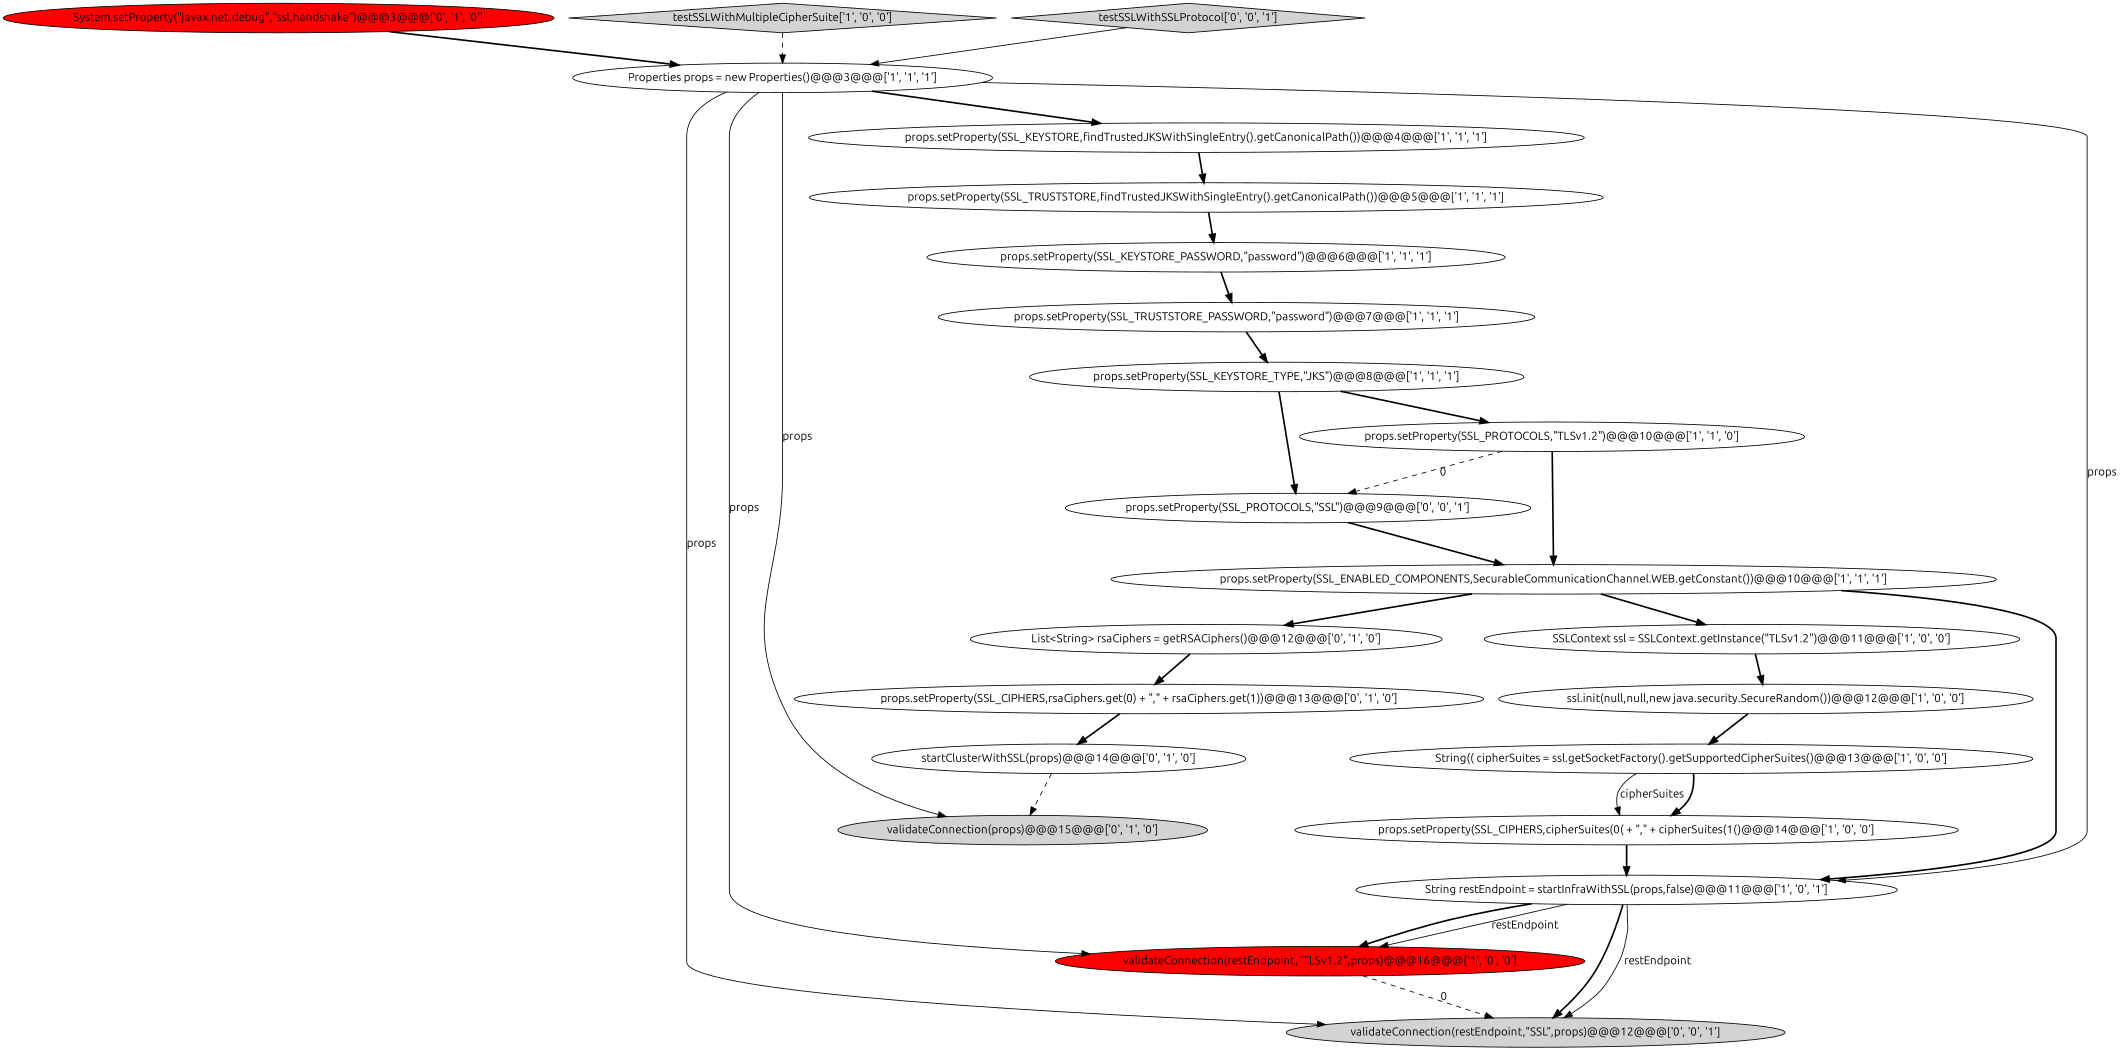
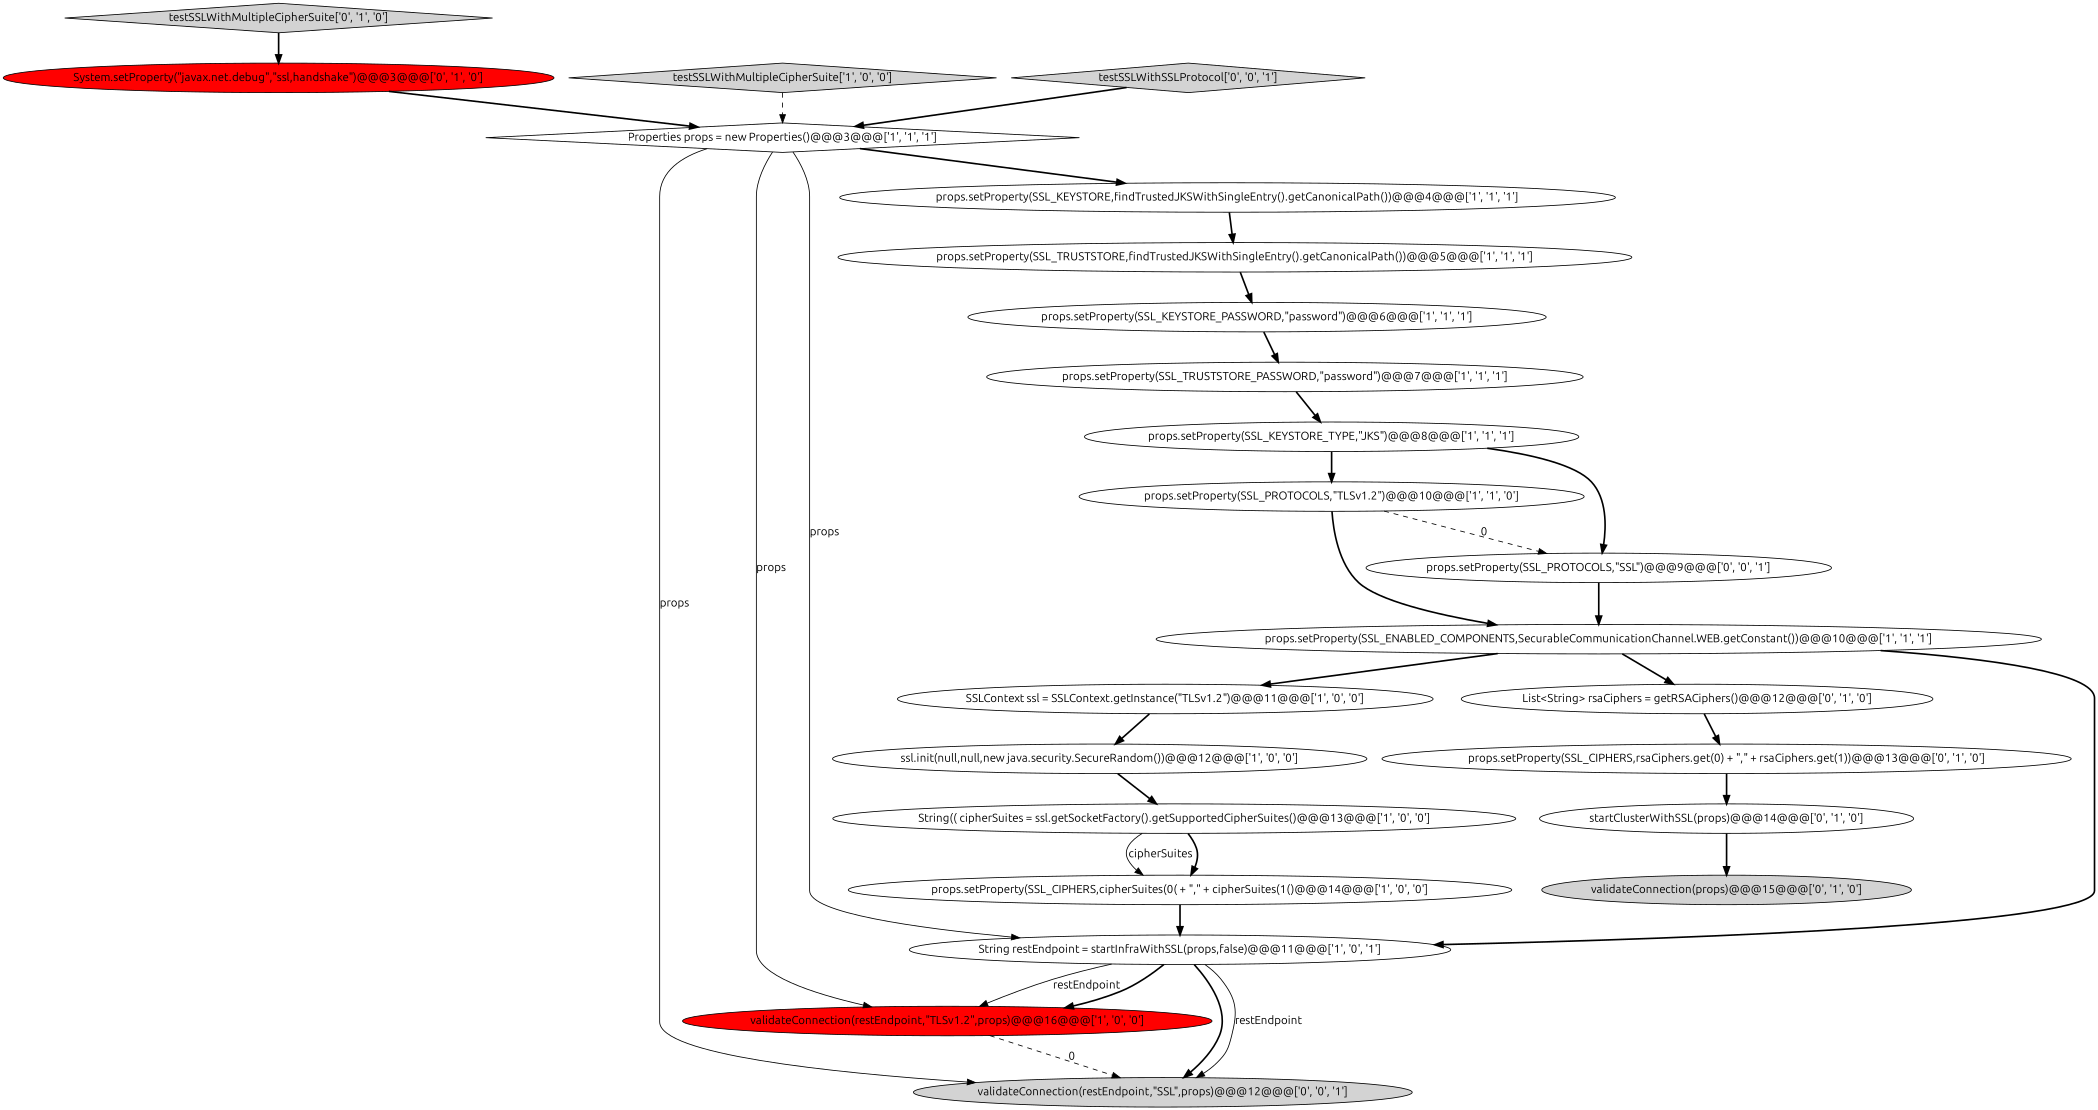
node "testSSLWithMultipleCipherSuite['0', '1', '0']": added
edge "testSSLWithSSLProtocol['0', '0', '1']" -> "Properties props = new Properties()@@@3@@@['1', '1', '1']": style solid -> bold
node "Properties props = new Properties()@@@3@@@['1', '1', '1']": shape ellipse -> diamond
edge "Properties props = new Properties()@@@3@@@['1', '1', '1']" -> "validateConnection(props)@@@15@@@['0', '1', '0']": removed, label "props"
edge "startClusterWithSSL(props)@@@14@@@['0', '1', '0']" -> "validateConnection(props)@@@15@@@['0', '1', '0']": style dashed -> bold
